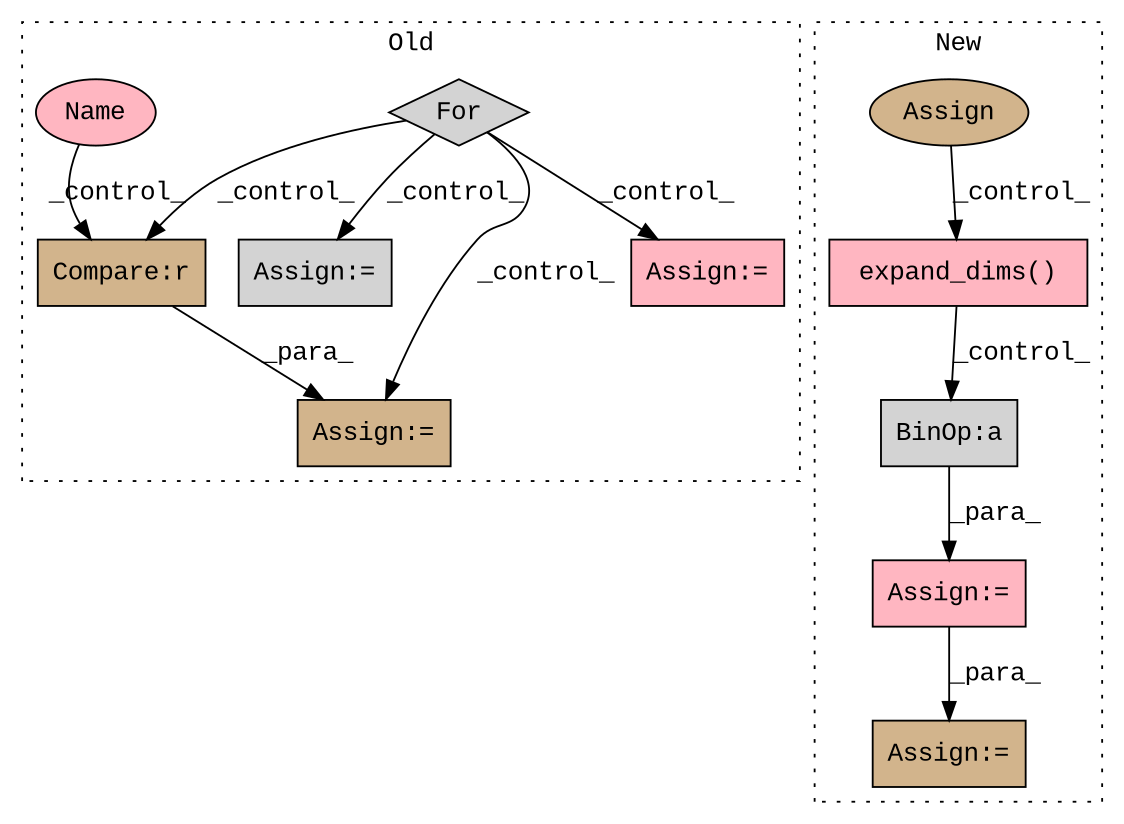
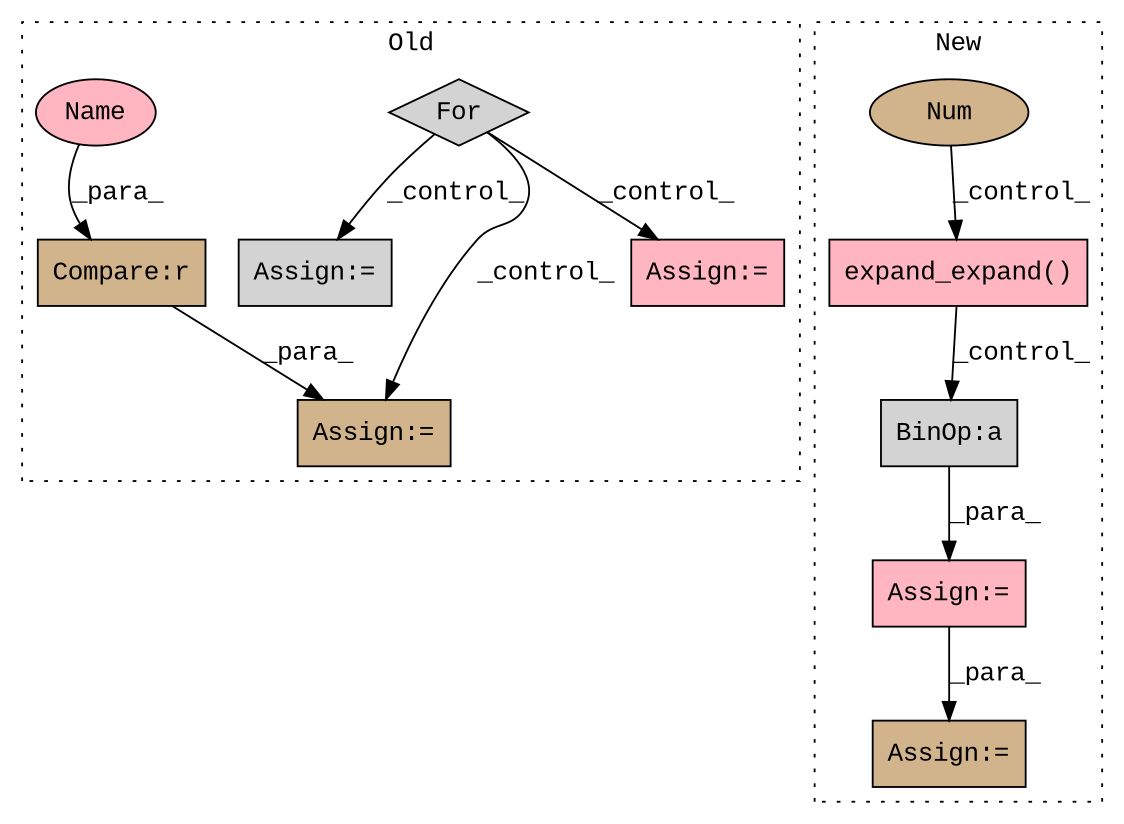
node "Assign": label "Assign" -> "Num"
edge "For" -> "Compare:r": removed, label "_control_"
edge "Name" -> "Compare:r": label "_control_" -> "_para_"
node "expand_dims()": label "expand_dims()" -> "expand_expand()"
